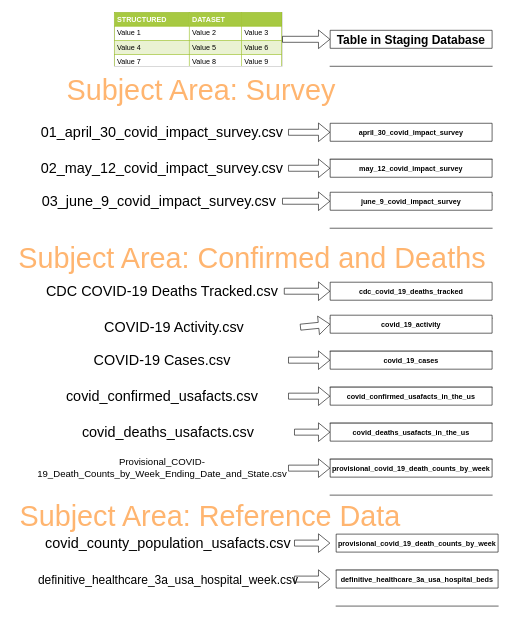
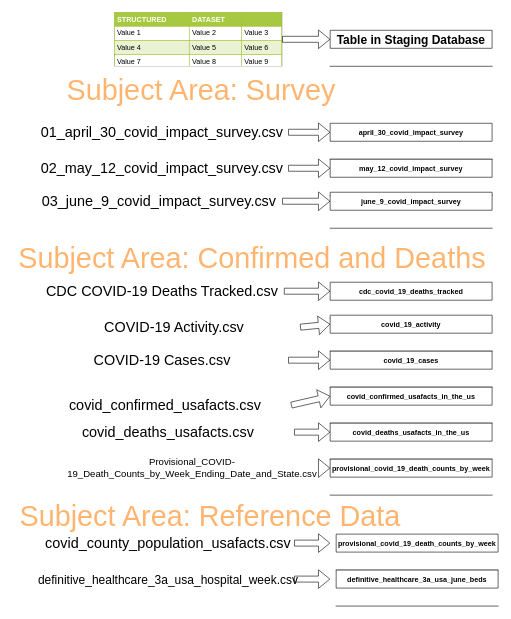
node "covid_confirmed_usafacts.csv": moved (162, 396) -> (165, 405)
node "Provisional_COVID-19_Death_Counts_by_Week_Ending_Date_and_State.csv": moved (162, 468) -> (192, 468)
node "definitive_healthcare_3a_usa_hospital_beds": label "definitive_healthcare_3a_usa_hospital_beds" -> "definitive_healthcare_3a_usa_june_beds"
